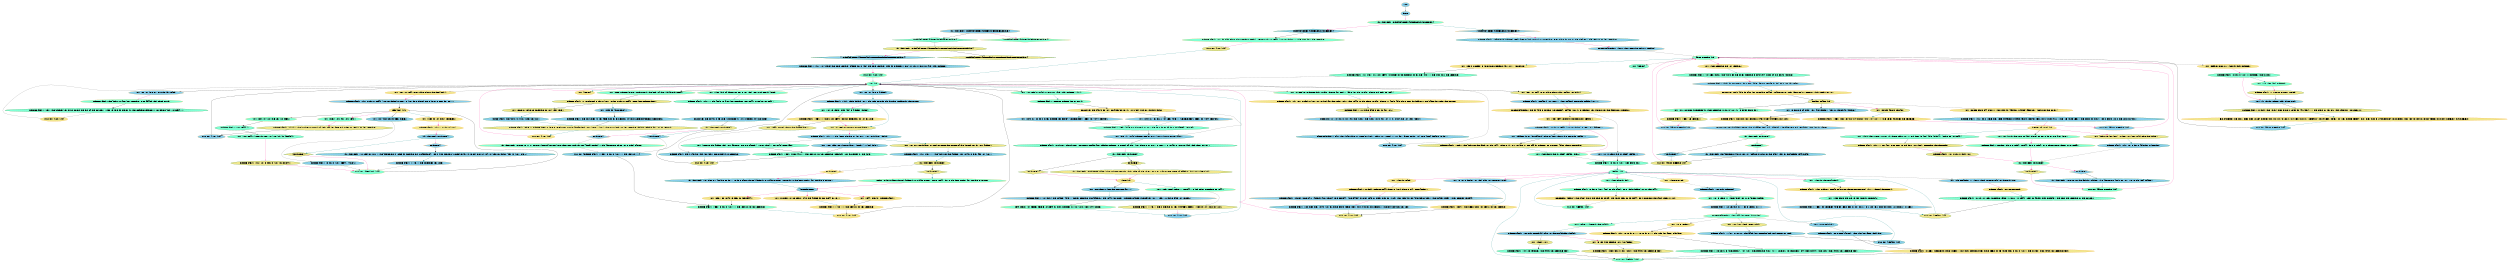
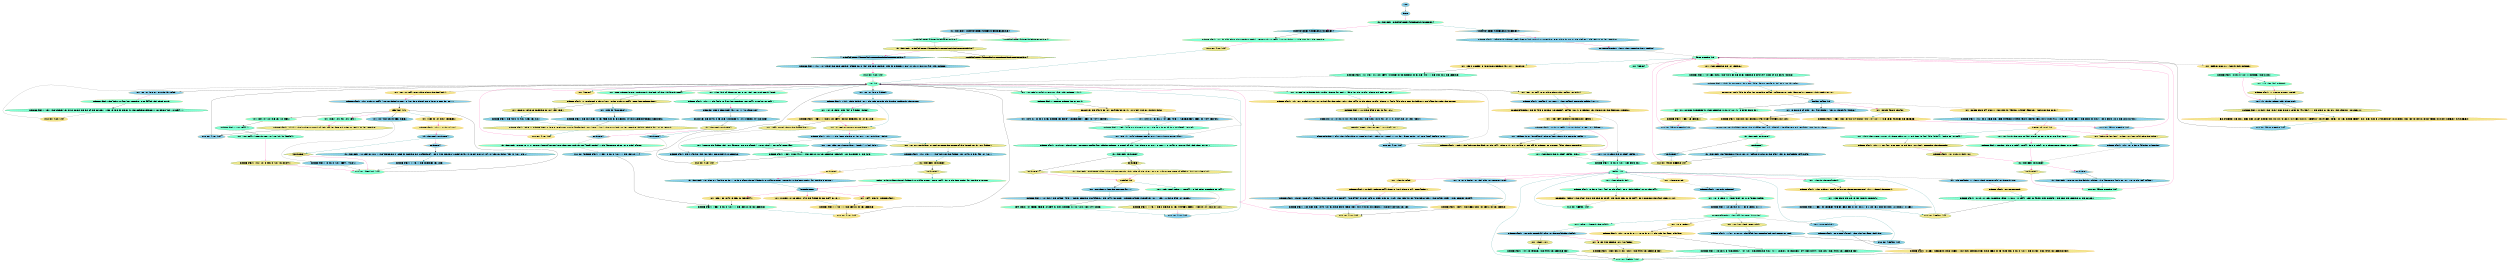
node "Conceptualization: What's that magazine point's reading?": label "Conceptualization: What's that magazine point's reading?" -> "Conceptualization: What's that magazine she's reading?"
node "Fashion police hub": fillcolor khaki -> skyblue
node "Rhetoric: That's teen-speak for 'no' -- *no discounts*.": added
node "Wicked clerk: She looks up from under her brow.": label "Wicked clerk: She looks up from under her brow." -> "Frittte clerk: She looks up from under her brow."
node "Reaction Speed: That was easy! Worryingly so...": added
node "Where hub": label "Where hub" -> "Untitled hub"
